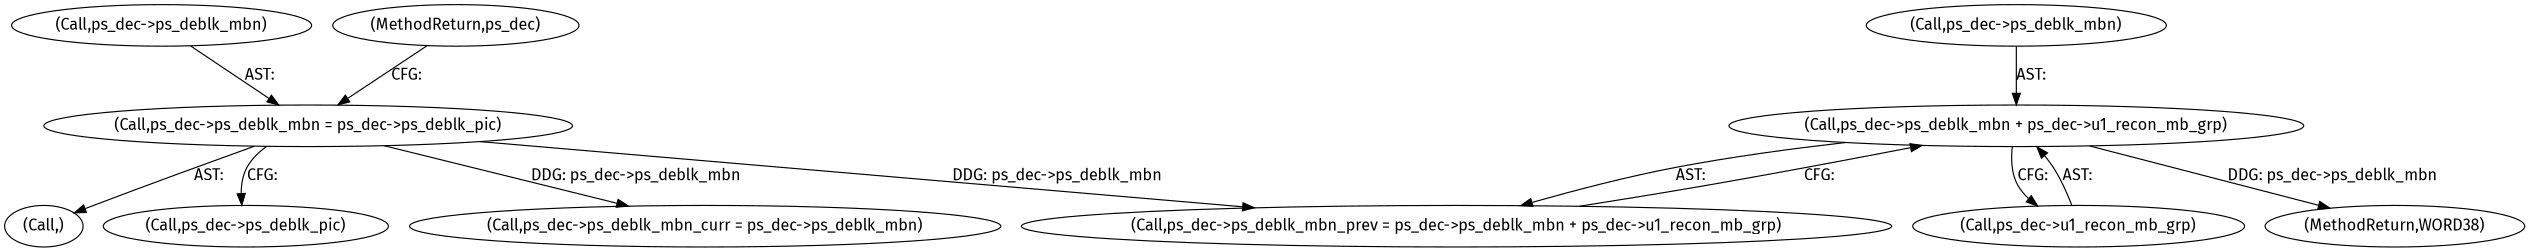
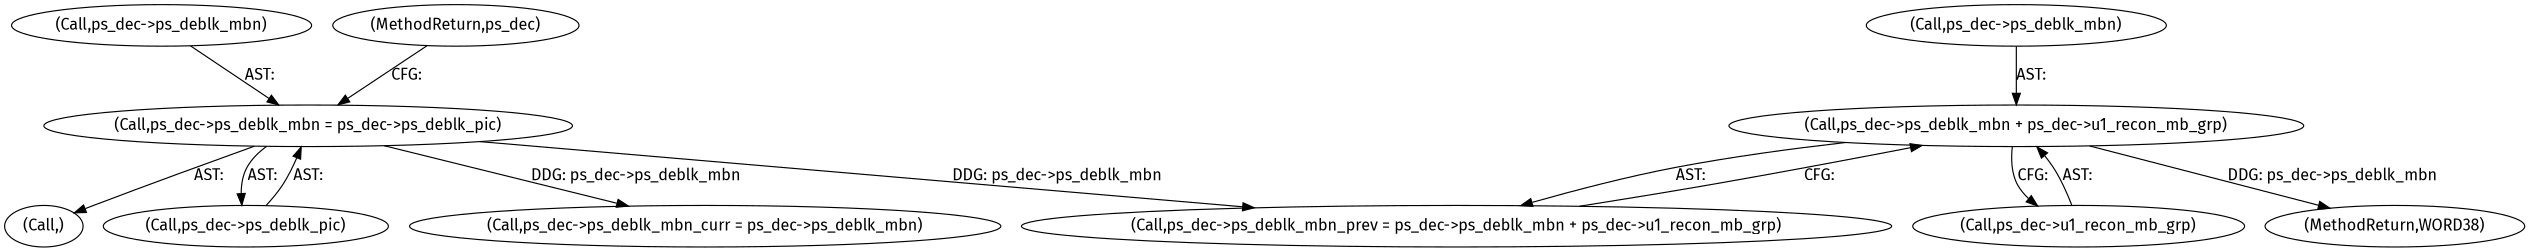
edge "(Call,ps_dec->ps_deblk_mbn = ps_dec->ps_deblk_pic)" -> "(Call,ps_dec->ps_deblk_pic)": label "CFG: " -> "AST: "
edge "(Call,ps_dec->ps_deblk_pic)" -> "(Call,ps_dec->ps_deblk_mbn = ps_dec->ps_deblk_pic)": added, label "AST:"
